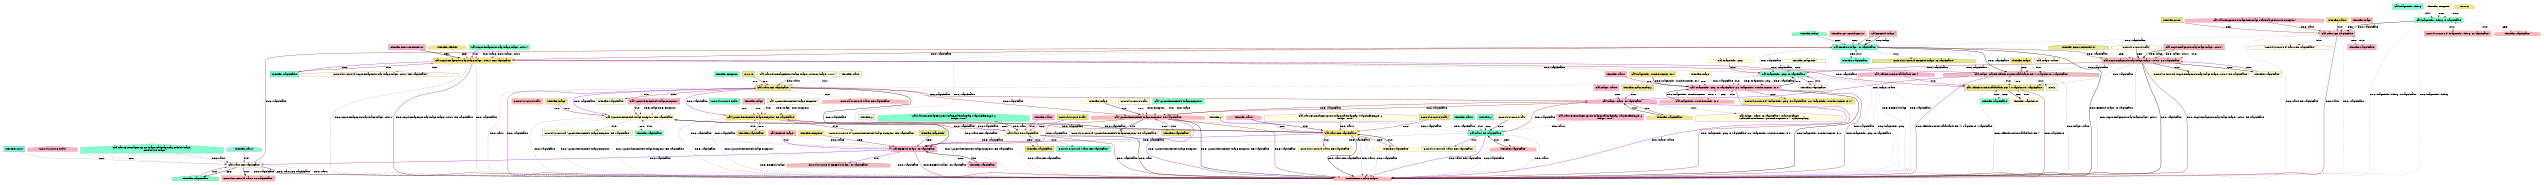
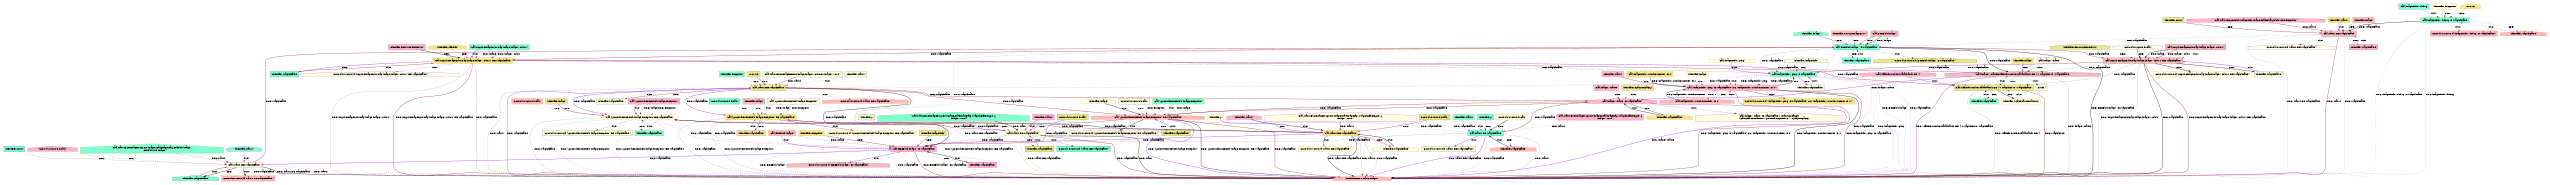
edge "(Call,image_info->ping)" -> "(Call,image_info->ping != MagickFalse)": color brown -> purple
edge "(Identifier,OpaqueOpacity)" -> "(Call,image->matte != MagickFalse)": style bold -> dashed
node "(Identifier,MagickTrue)": label "(Identifier,MagickTrue)" -> "(Identifier,ScaleCharToQuantum)"
